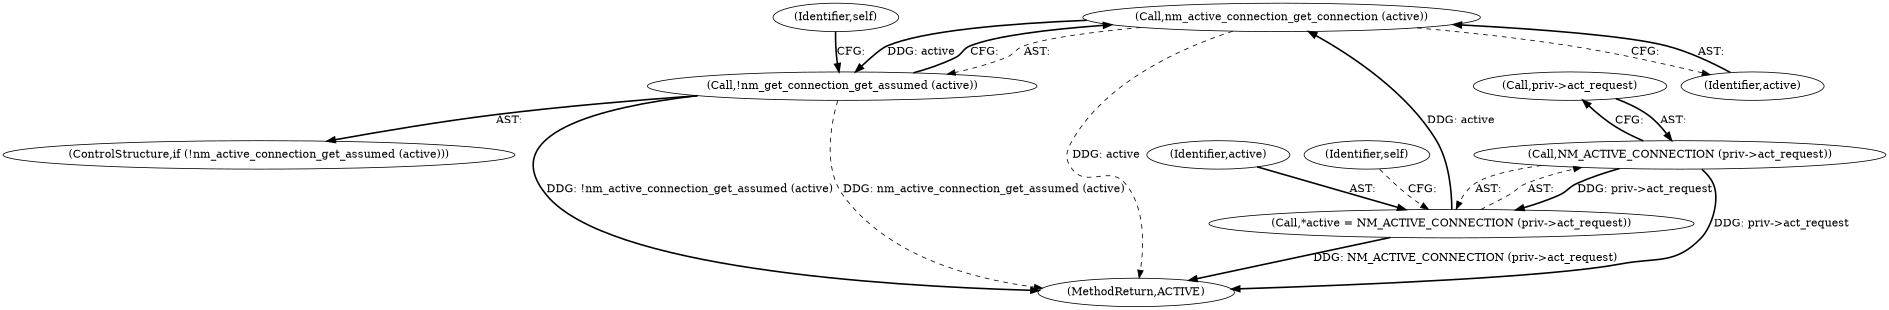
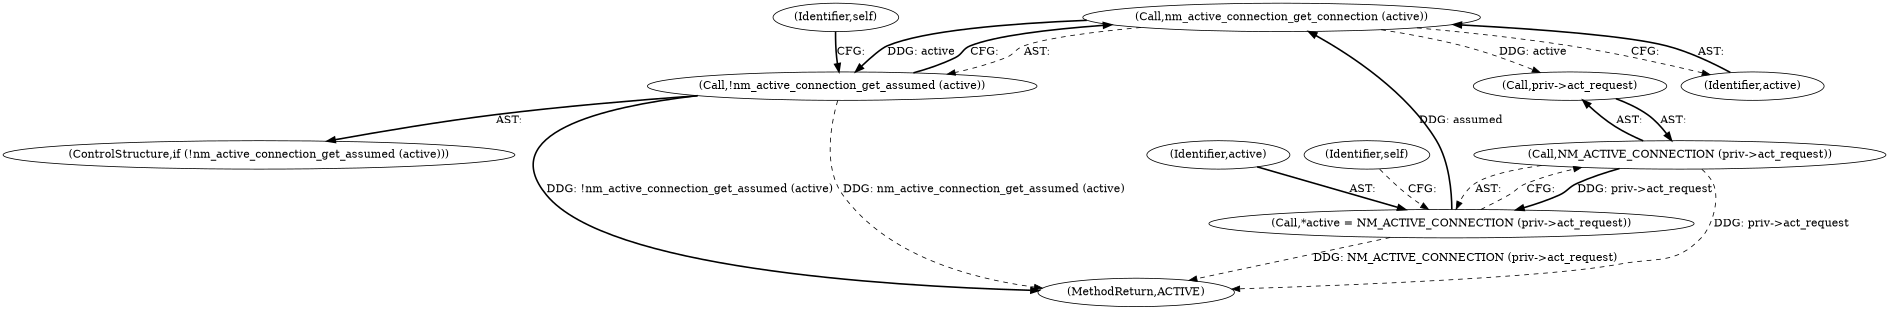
node "(Call,!nm_get_connection_get_assumed (active))": label "(Call,!nm_get_connection_get_assumed (active))" -> "(Call,!nm_active_connection_get_assumed (active))"
edge "(Call,*active = NM_ACTIVE_CONNECTION (priv->act_request))" -> "(Call,nm_active_connection_get_connection (active))": label "DDG: active" -> "DDG: assumed"
edge "(Call,NM_ACTIVE_CONNECTION (priv->act_request))" -> "(Call,priv->act_request)": label "CFG: " -> "AST: "
edge "(Call,nm_active_connection_get_connection (active))" -> "(MethodReturn,ACTIVE)": now "(Call,nm_active_connection_get_connection (active))" -> "(Call,priv->act_request)"
edge "(Call,*active = NM_ACTIVE_CONNECTION (priv->act_request))" -> "(Call,NM_ACTIVE_CONNECTION (priv->act_request))": label "AST: " -> "CFG: "
edge "(Call,*active = NM_ACTIVE_CONNECTION (priv->act_request))" -> "(MethodReturn,ACTIVE)": style bold -> dashed
edge "(Call,NM_ACTIVE_CONNECTION (priv->act_request))" -> "(MethodReturn,ACTIVE)": style bold -> dashed
